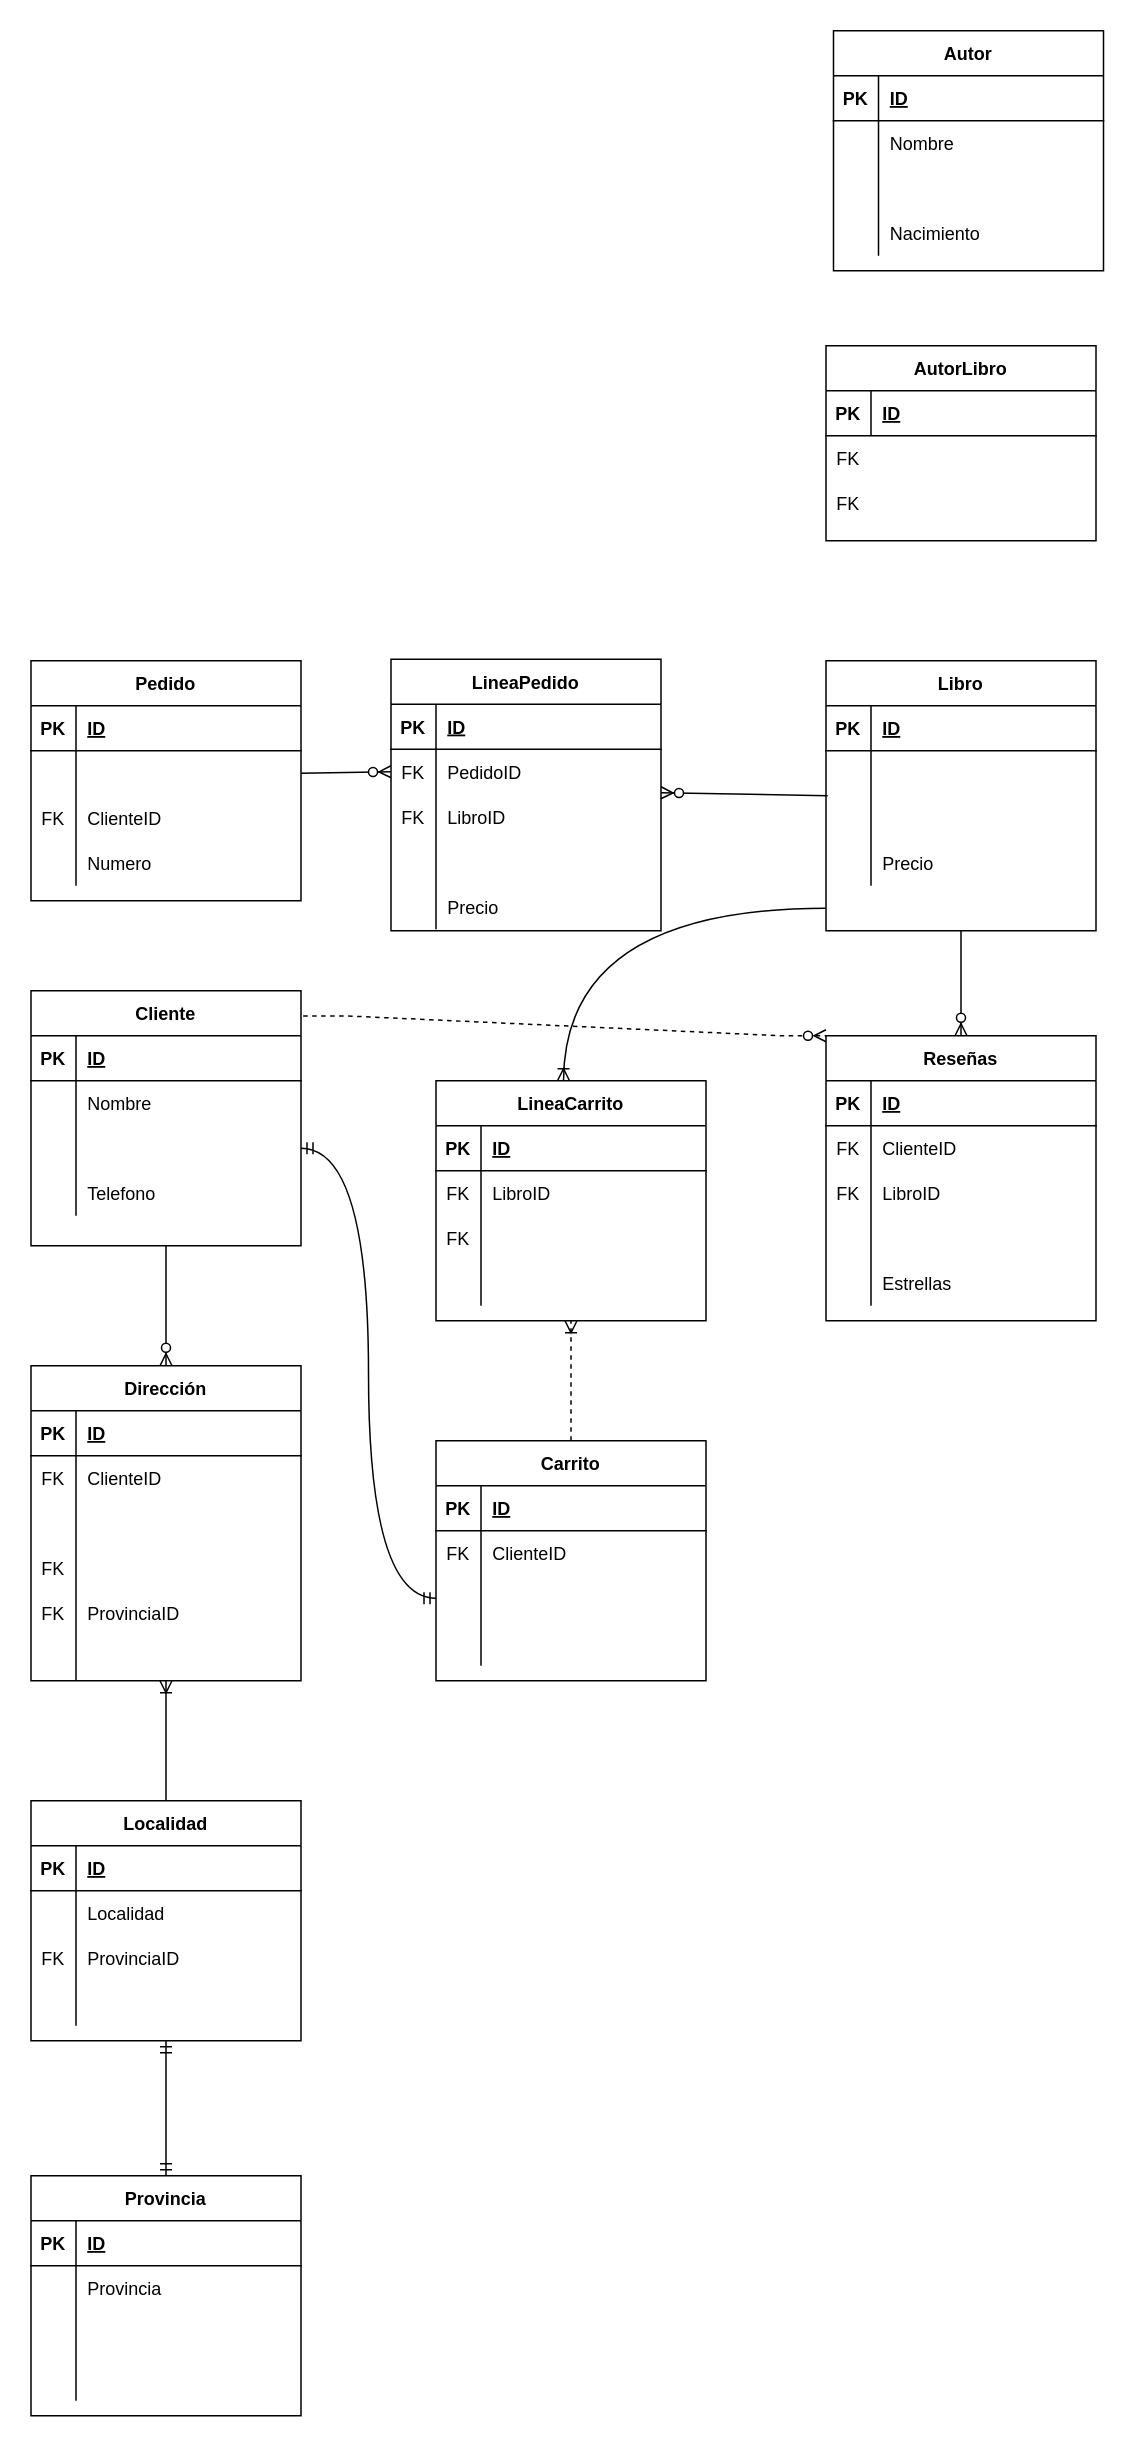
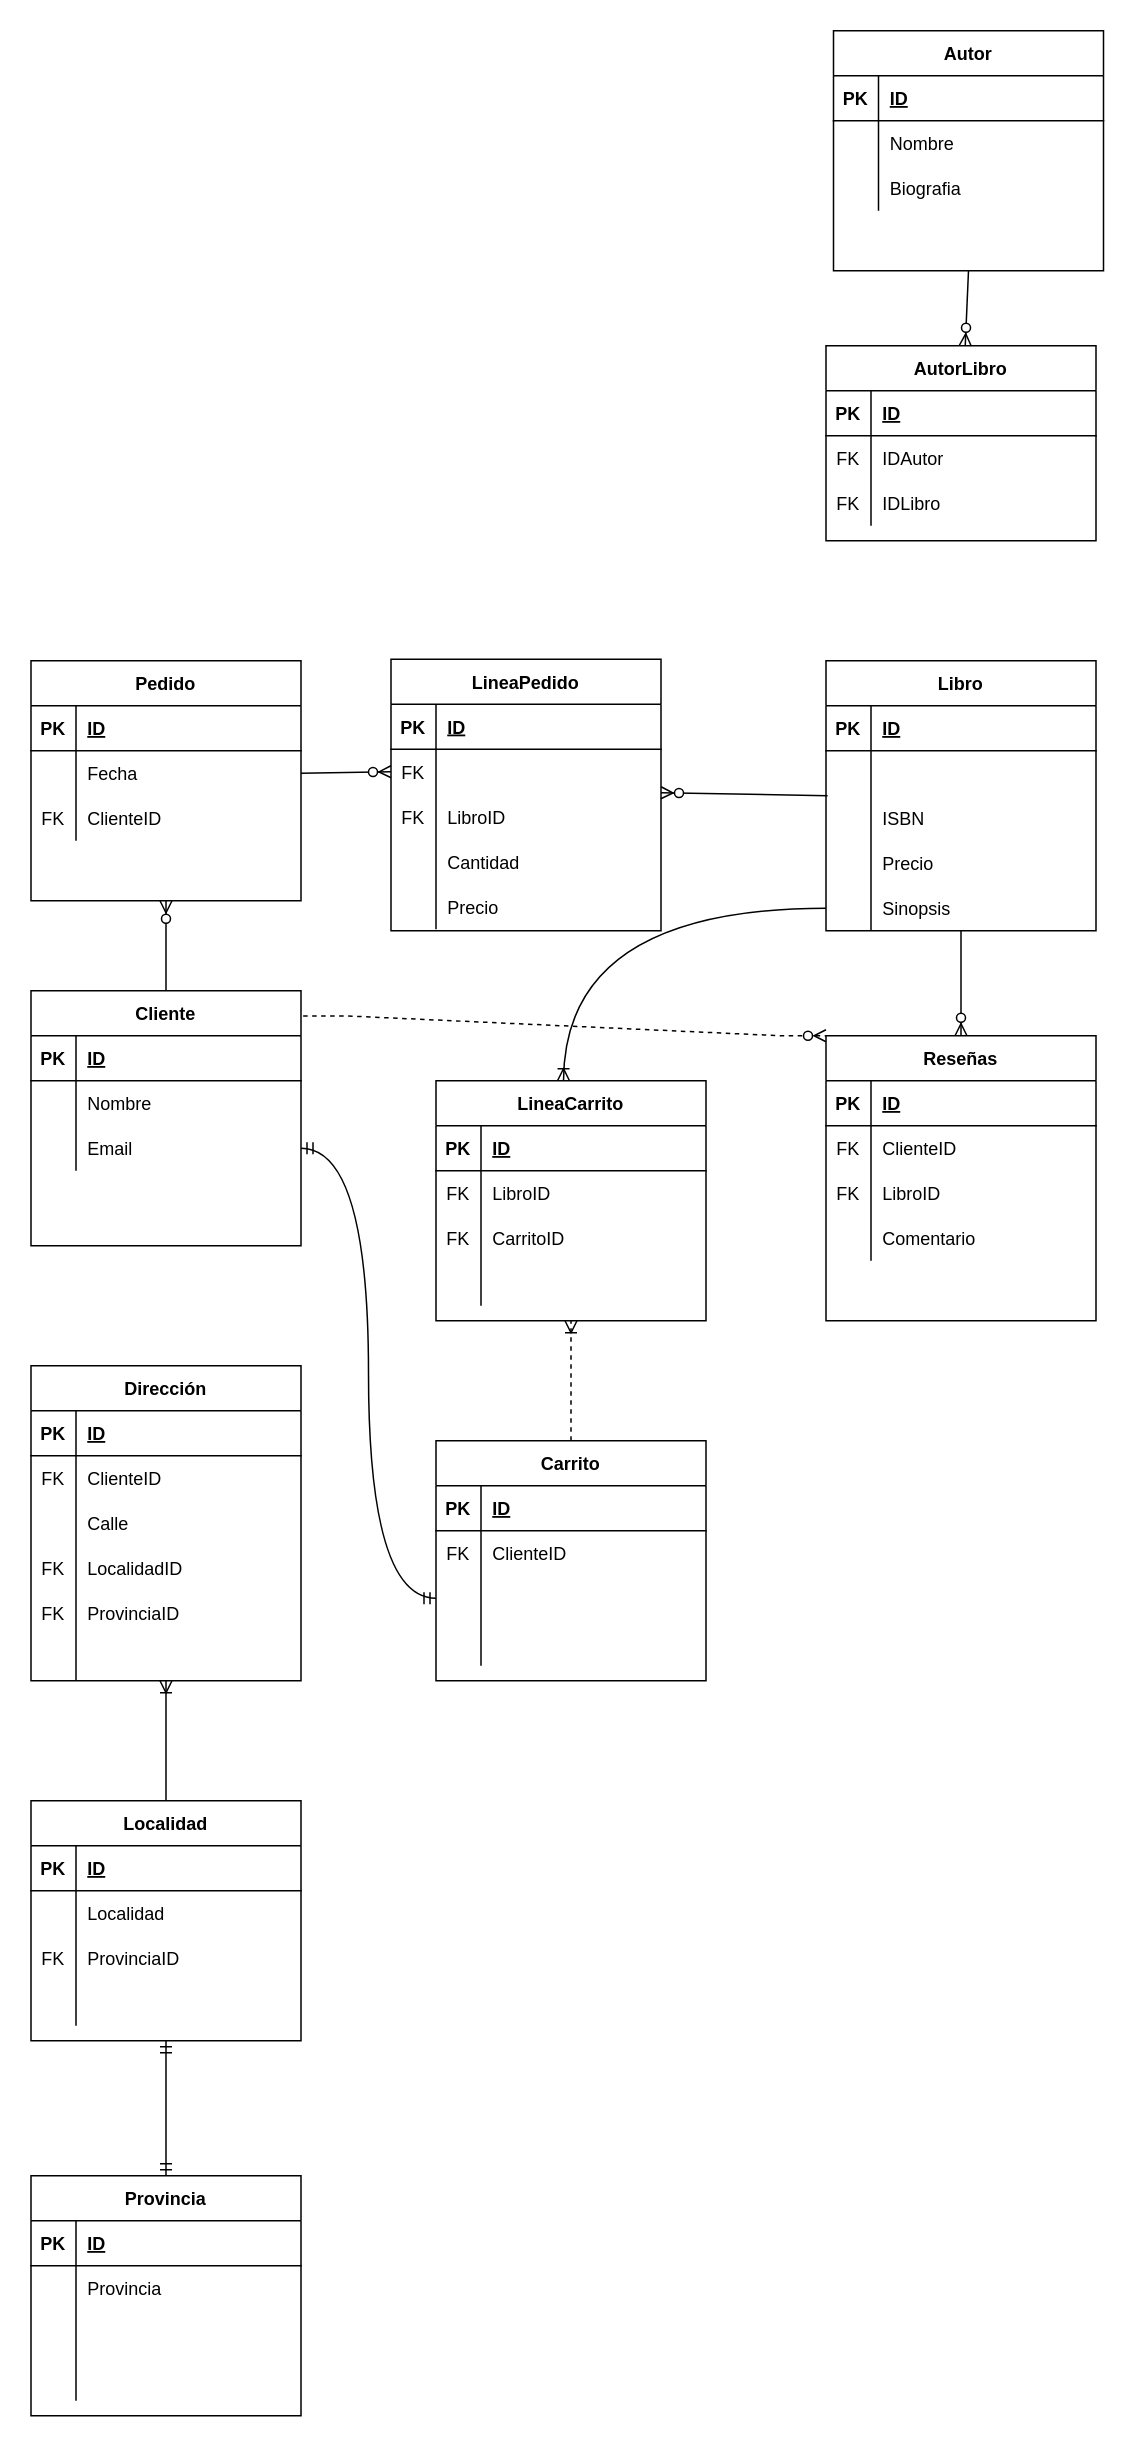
node "Biografia": added
node "Nacimiento": removed
edge "Autor" -> "AutorLibro": added
node "IDAutor": added
node "IDLibro": added
node "PedidoID": removed
node "Fecha": added
node "ISBN": added
node "Cantidad": added
node "Numero": removed
node "Sinopsis": added
edge "Cliente" -> "Pedido": added
node "Email": added
node "Telefono": removed
node "CarritoID": added
node "Comentario": added
node "Estrellas": removed
edge "Cliente" -> "Dirección": removed
node "Calle": added
node "LocalidadID": added
